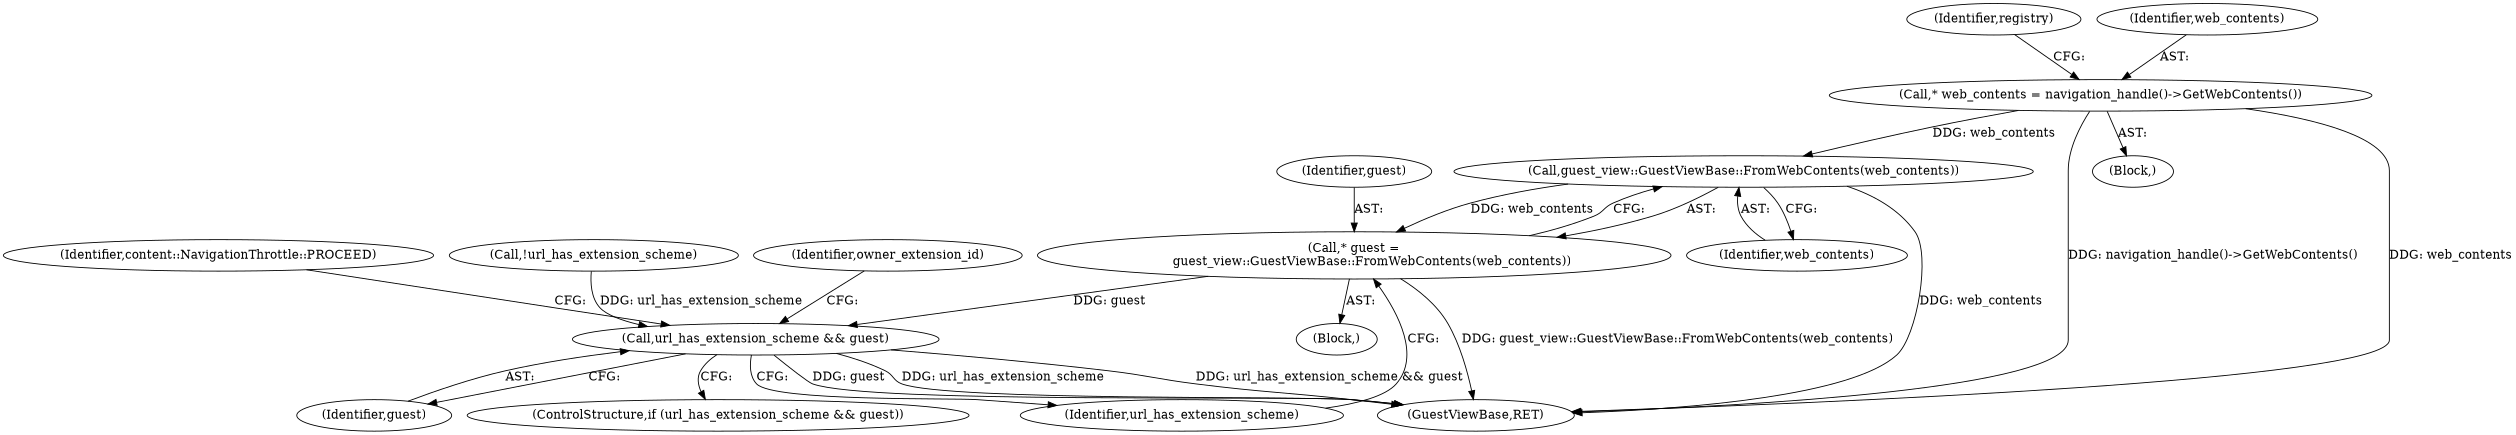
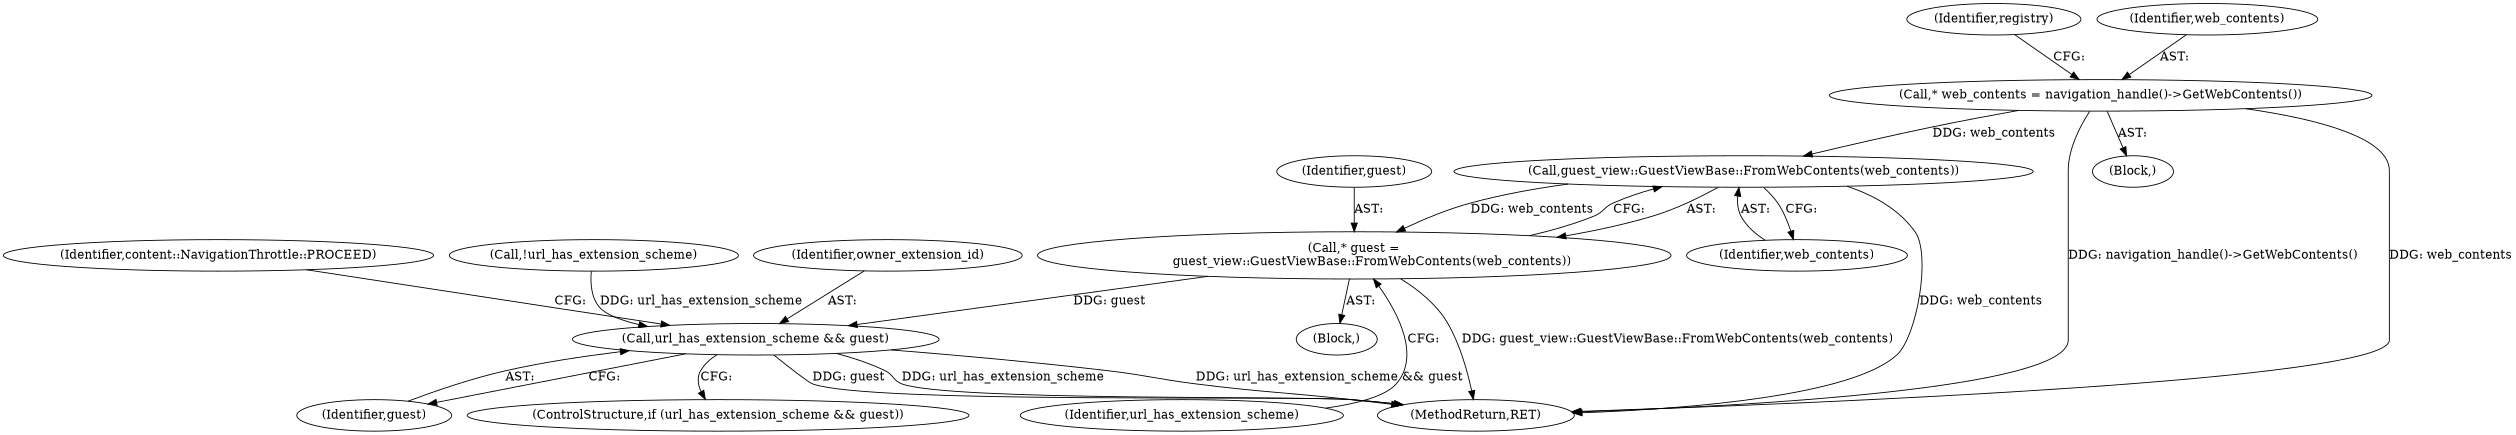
edge "(Identifier,owner_extension_id)" -> "(Call,url_has_extension_scheme && guest)": label "CFG: " -> "AST: "
edge "(Call,url_has_extension_scheme && guest)" -> "(Identifier,url_has_extension_scheme)": removed, label "CFG:"
node "(GuestViewBase,RET)": label "(GuestViewBase,RET)" -> "(MethodReturn,RET)"
